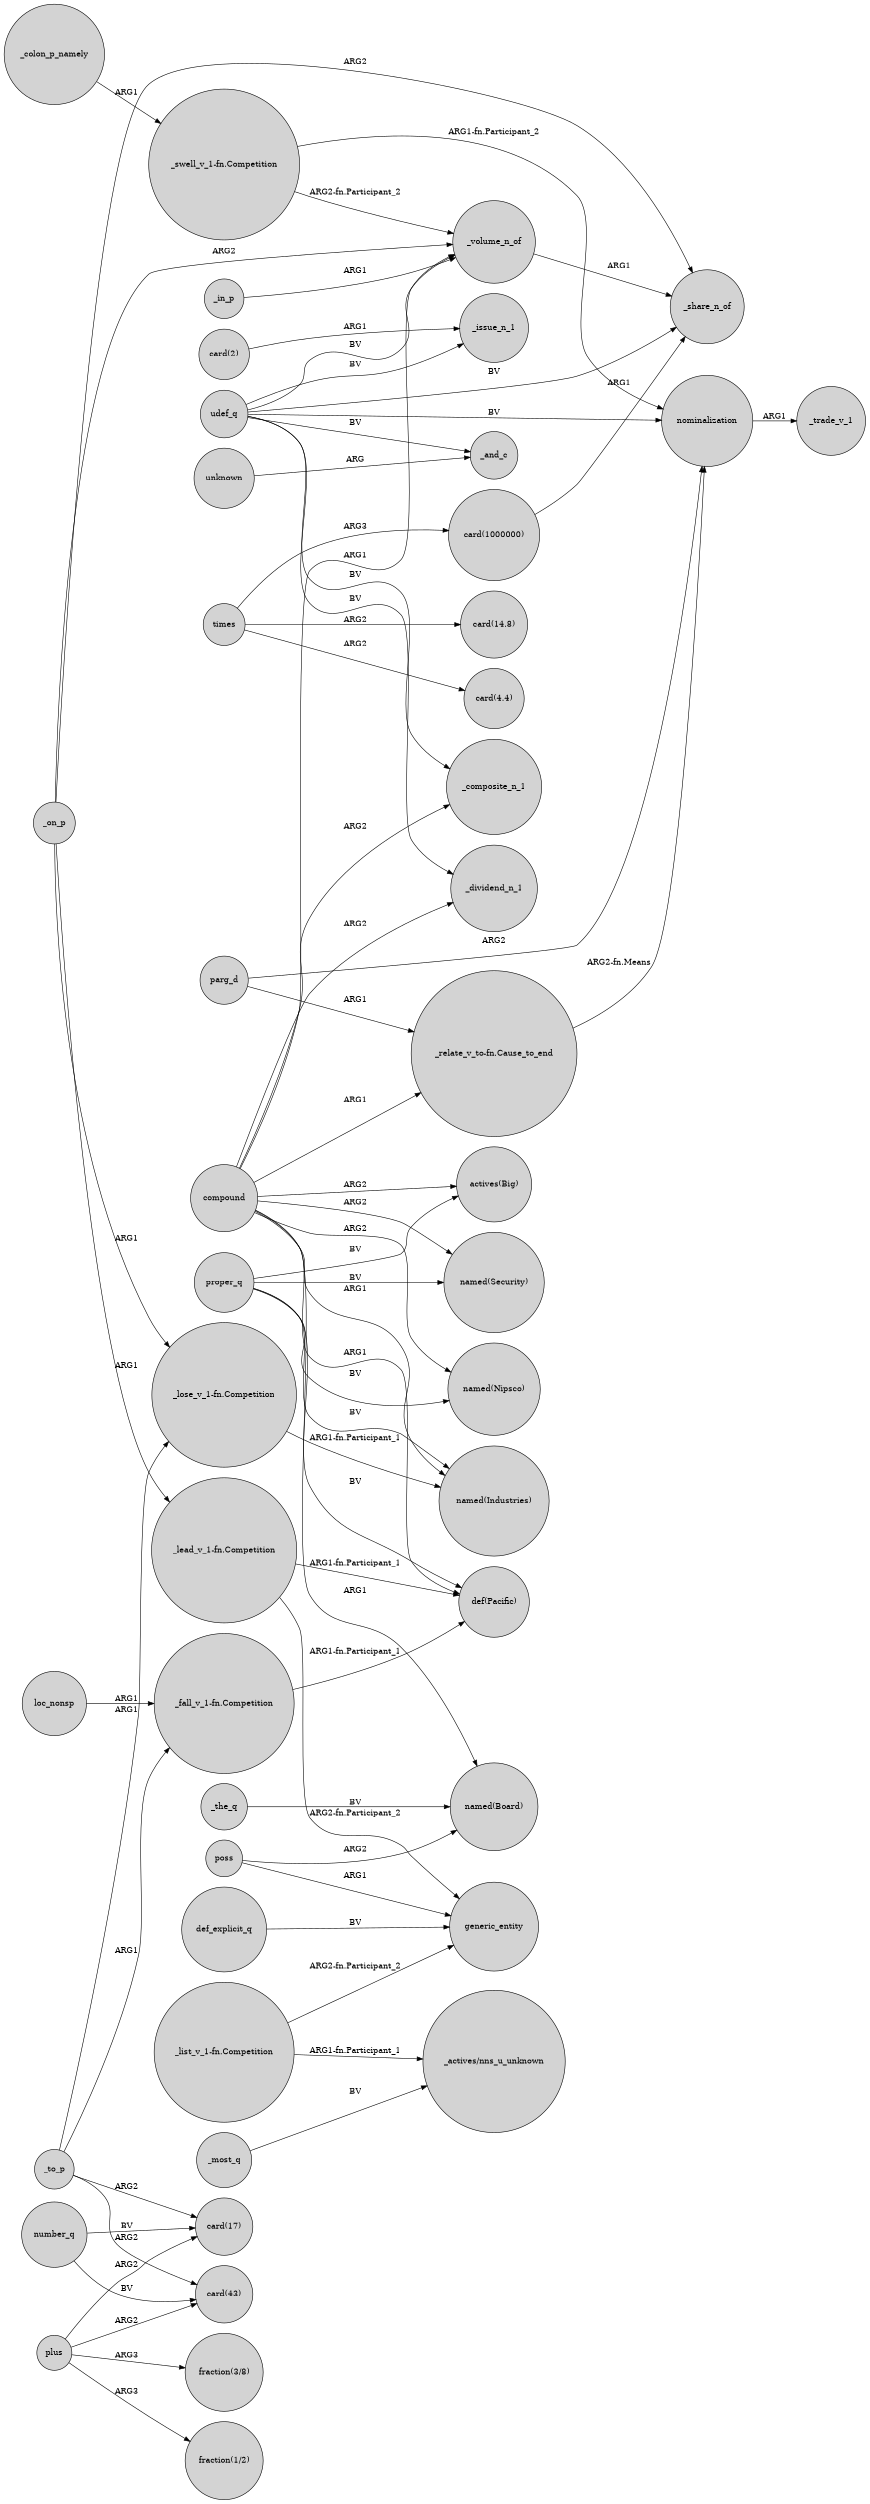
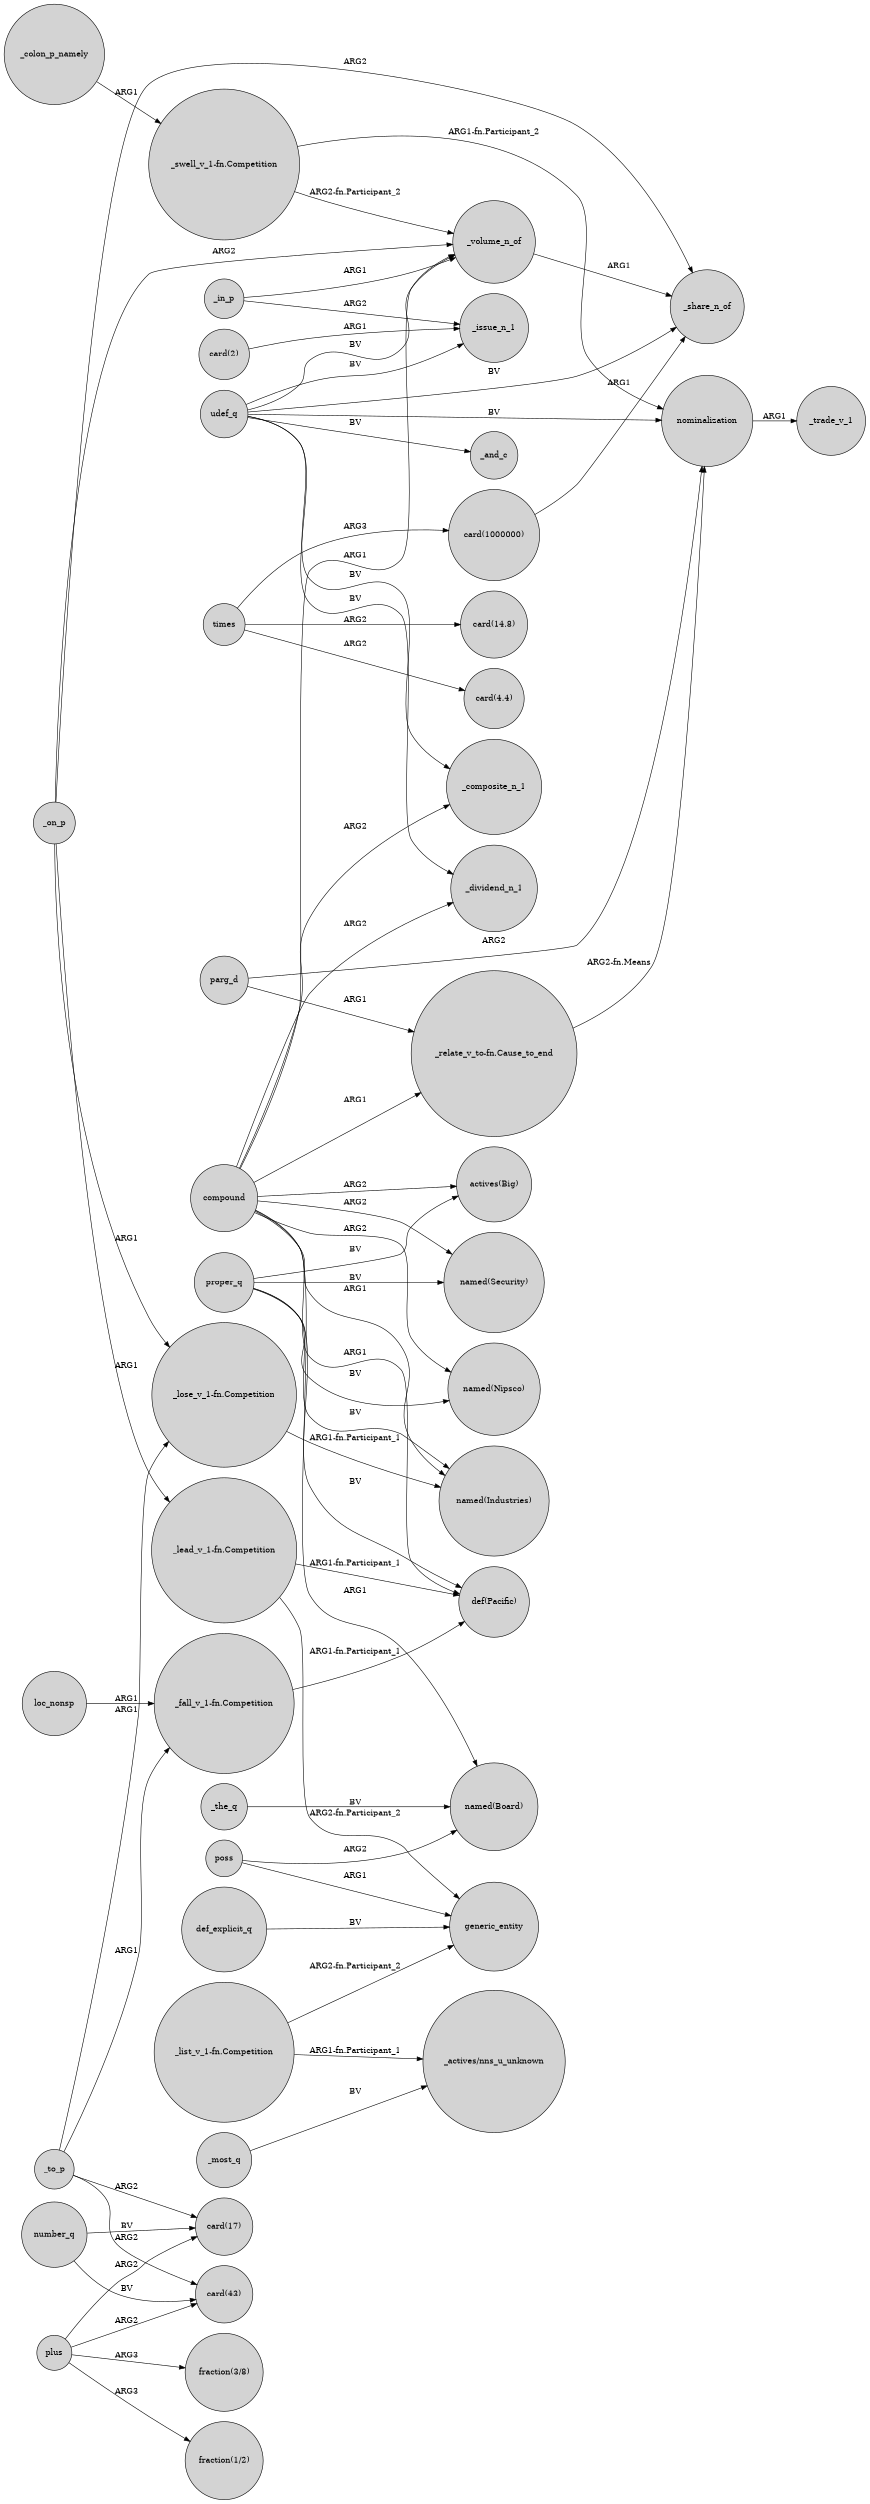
edge "_in_p" -> "_issue_n_1": added, label "ARG2"
node "unknown": removed
